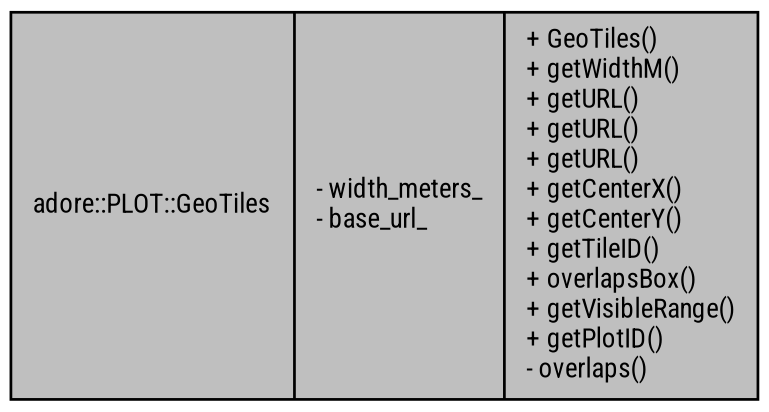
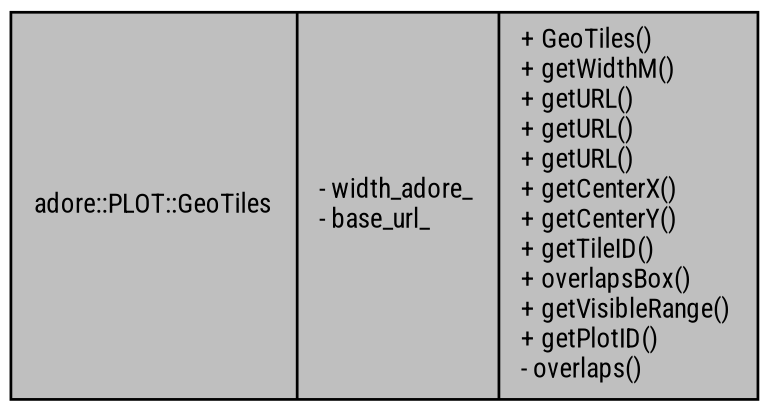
node "adore::PLOT::GeoTiles": text "- width_meters_" -> "- width_adore_"
